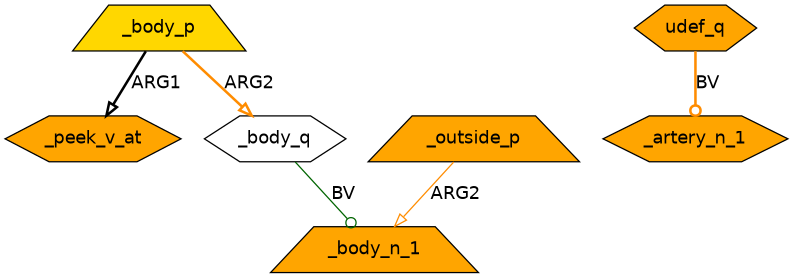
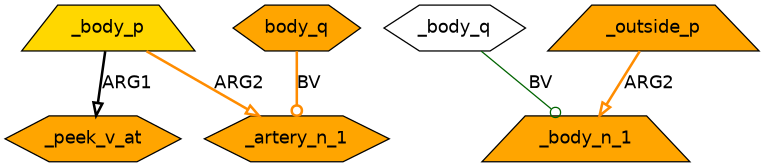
node "udef_q": label "udef_q" -> "body_q"
edge "_body_p" -> "_body_q": now "_body_p" -> "_artery_n_1"
edge "_outside_p" -> "_body_n_1": style solid -> bold
